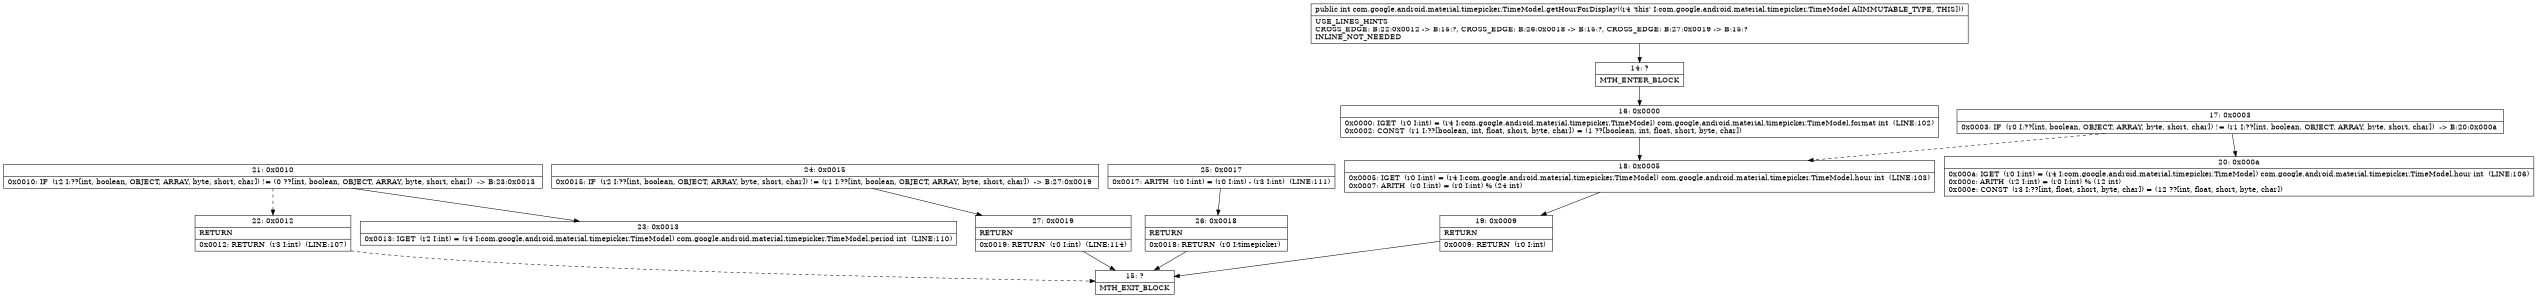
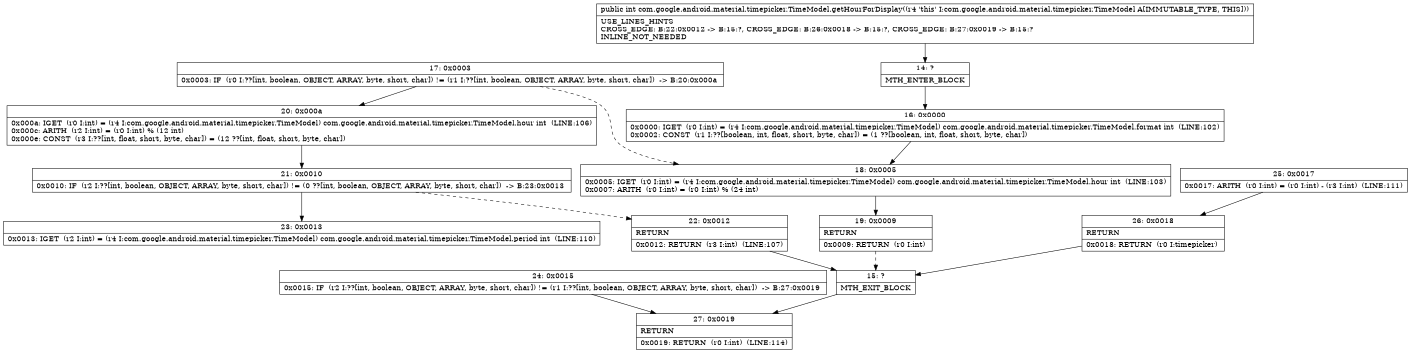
edge "20: 0x000a" -> "21: 0x0010": added
edge "27: 0x0019" -> "15: ?": reversed
edge "19: 0x0009" -> "15: ?": style solid -> dashed
edge "22: 0x0012" -> "15: ?": style dashed -> solid
